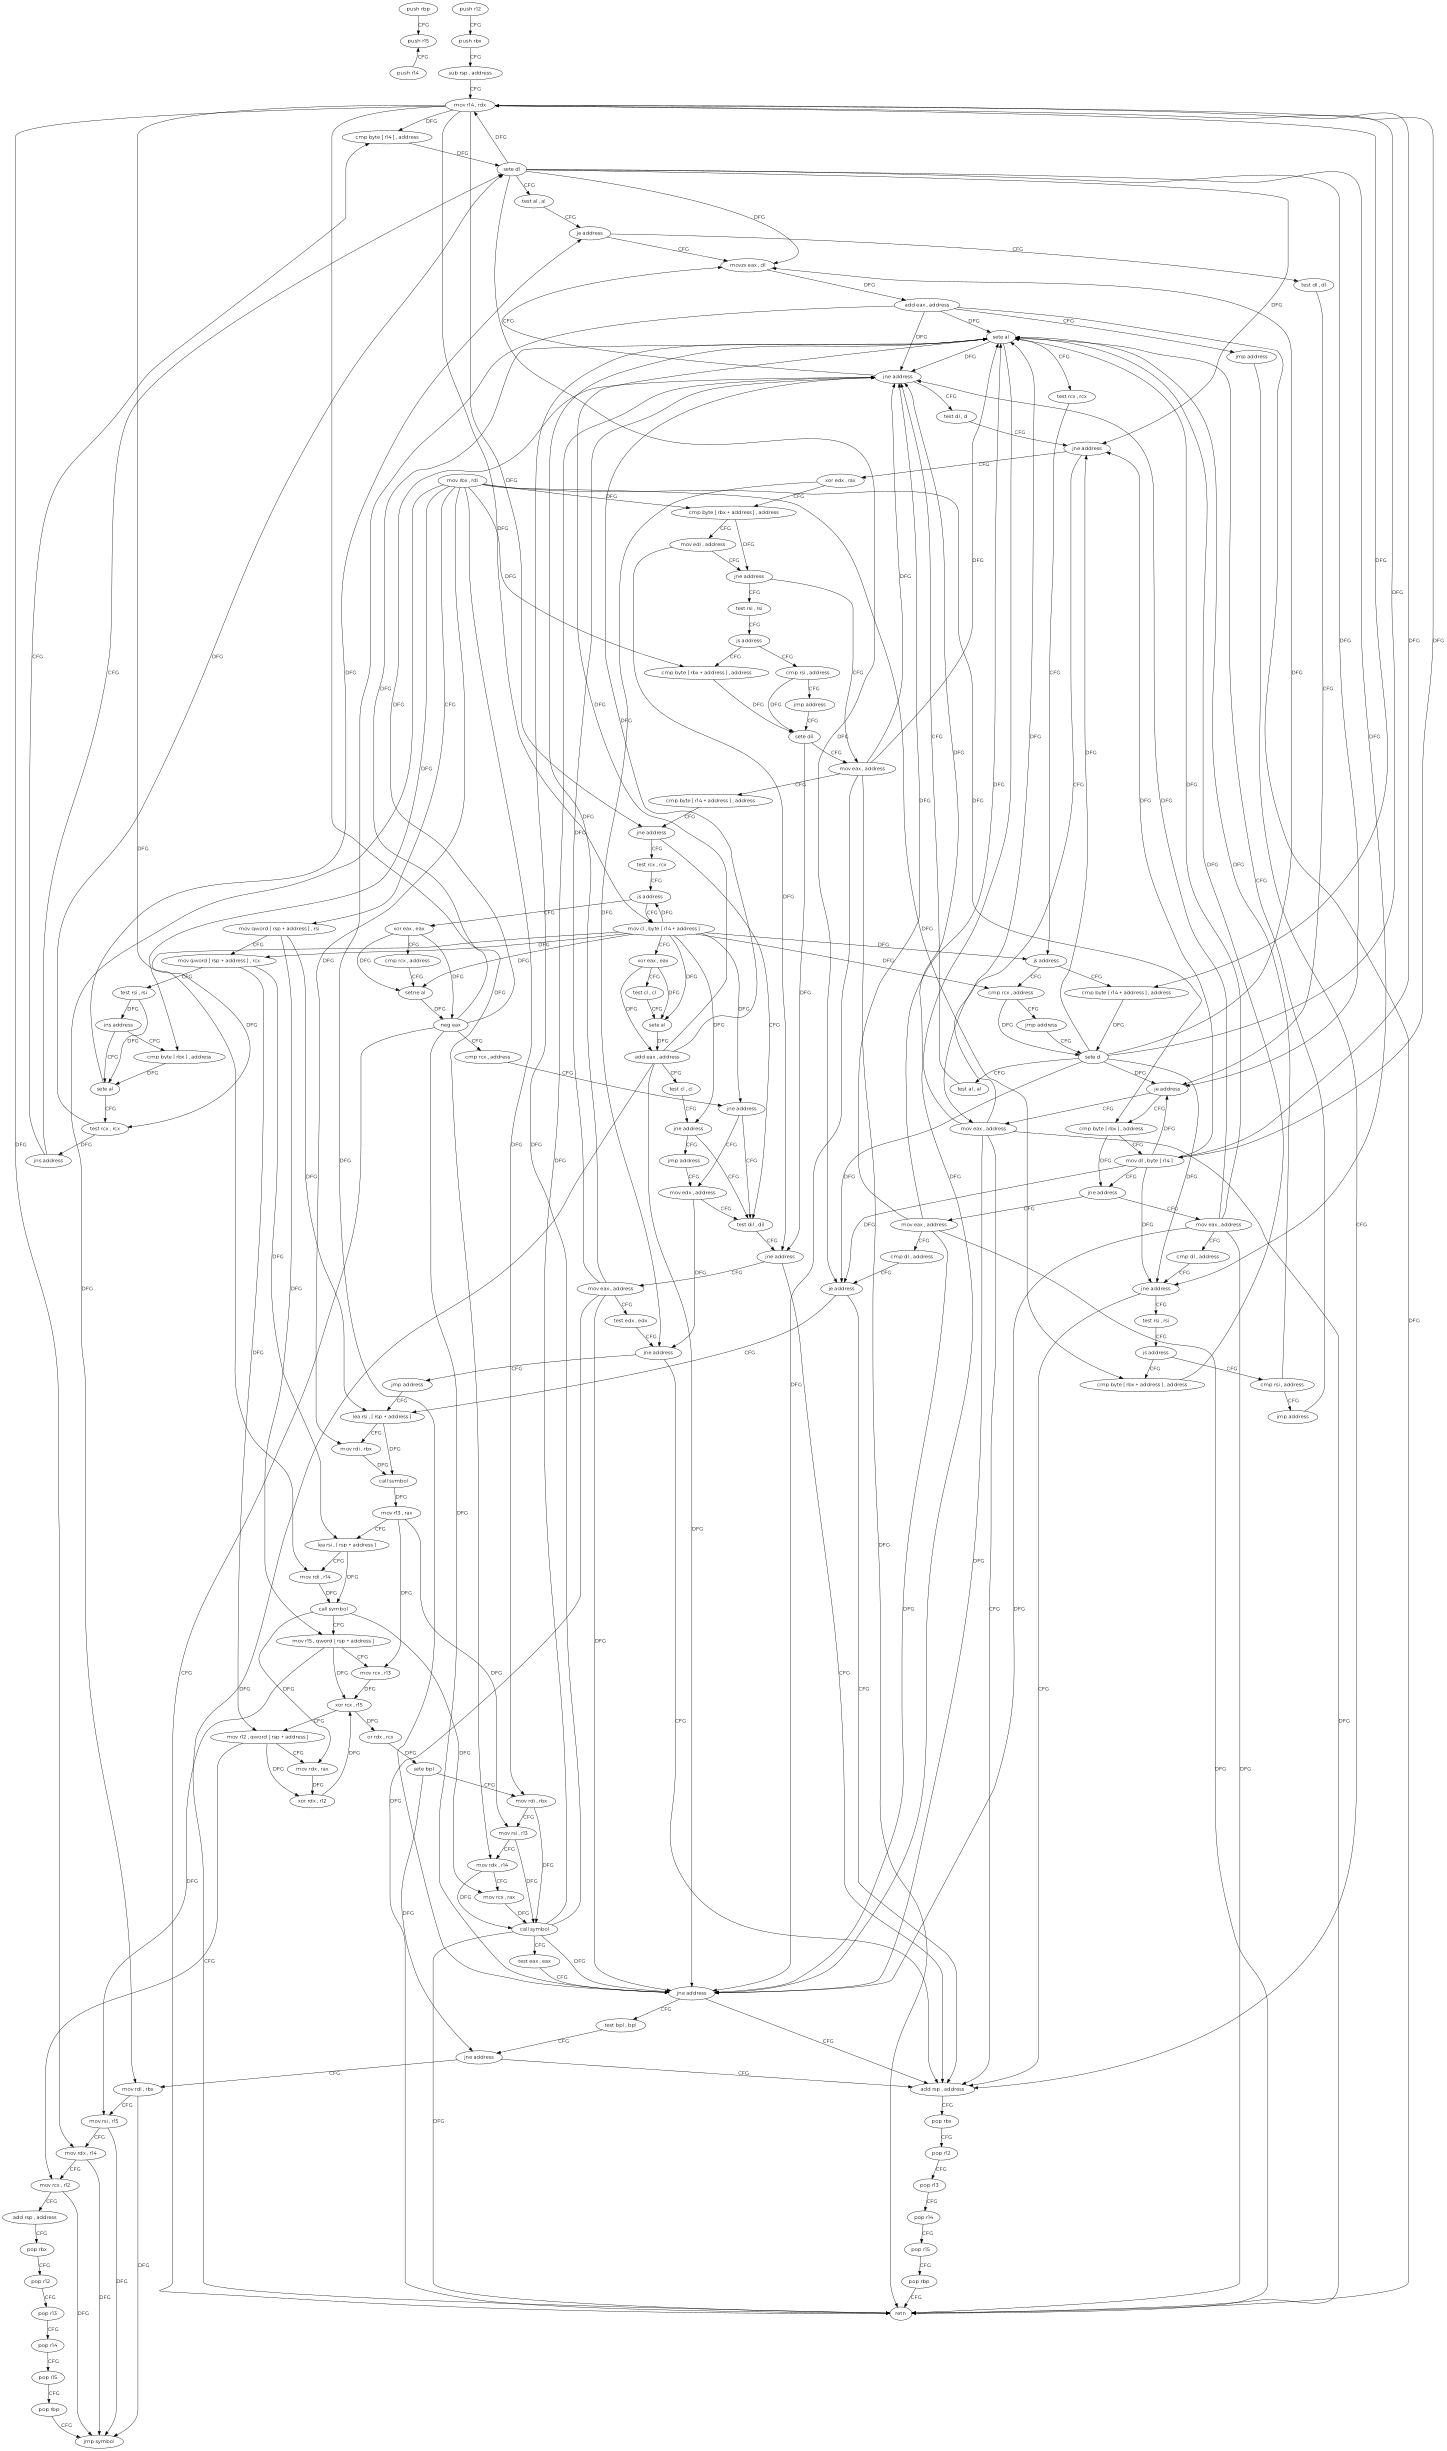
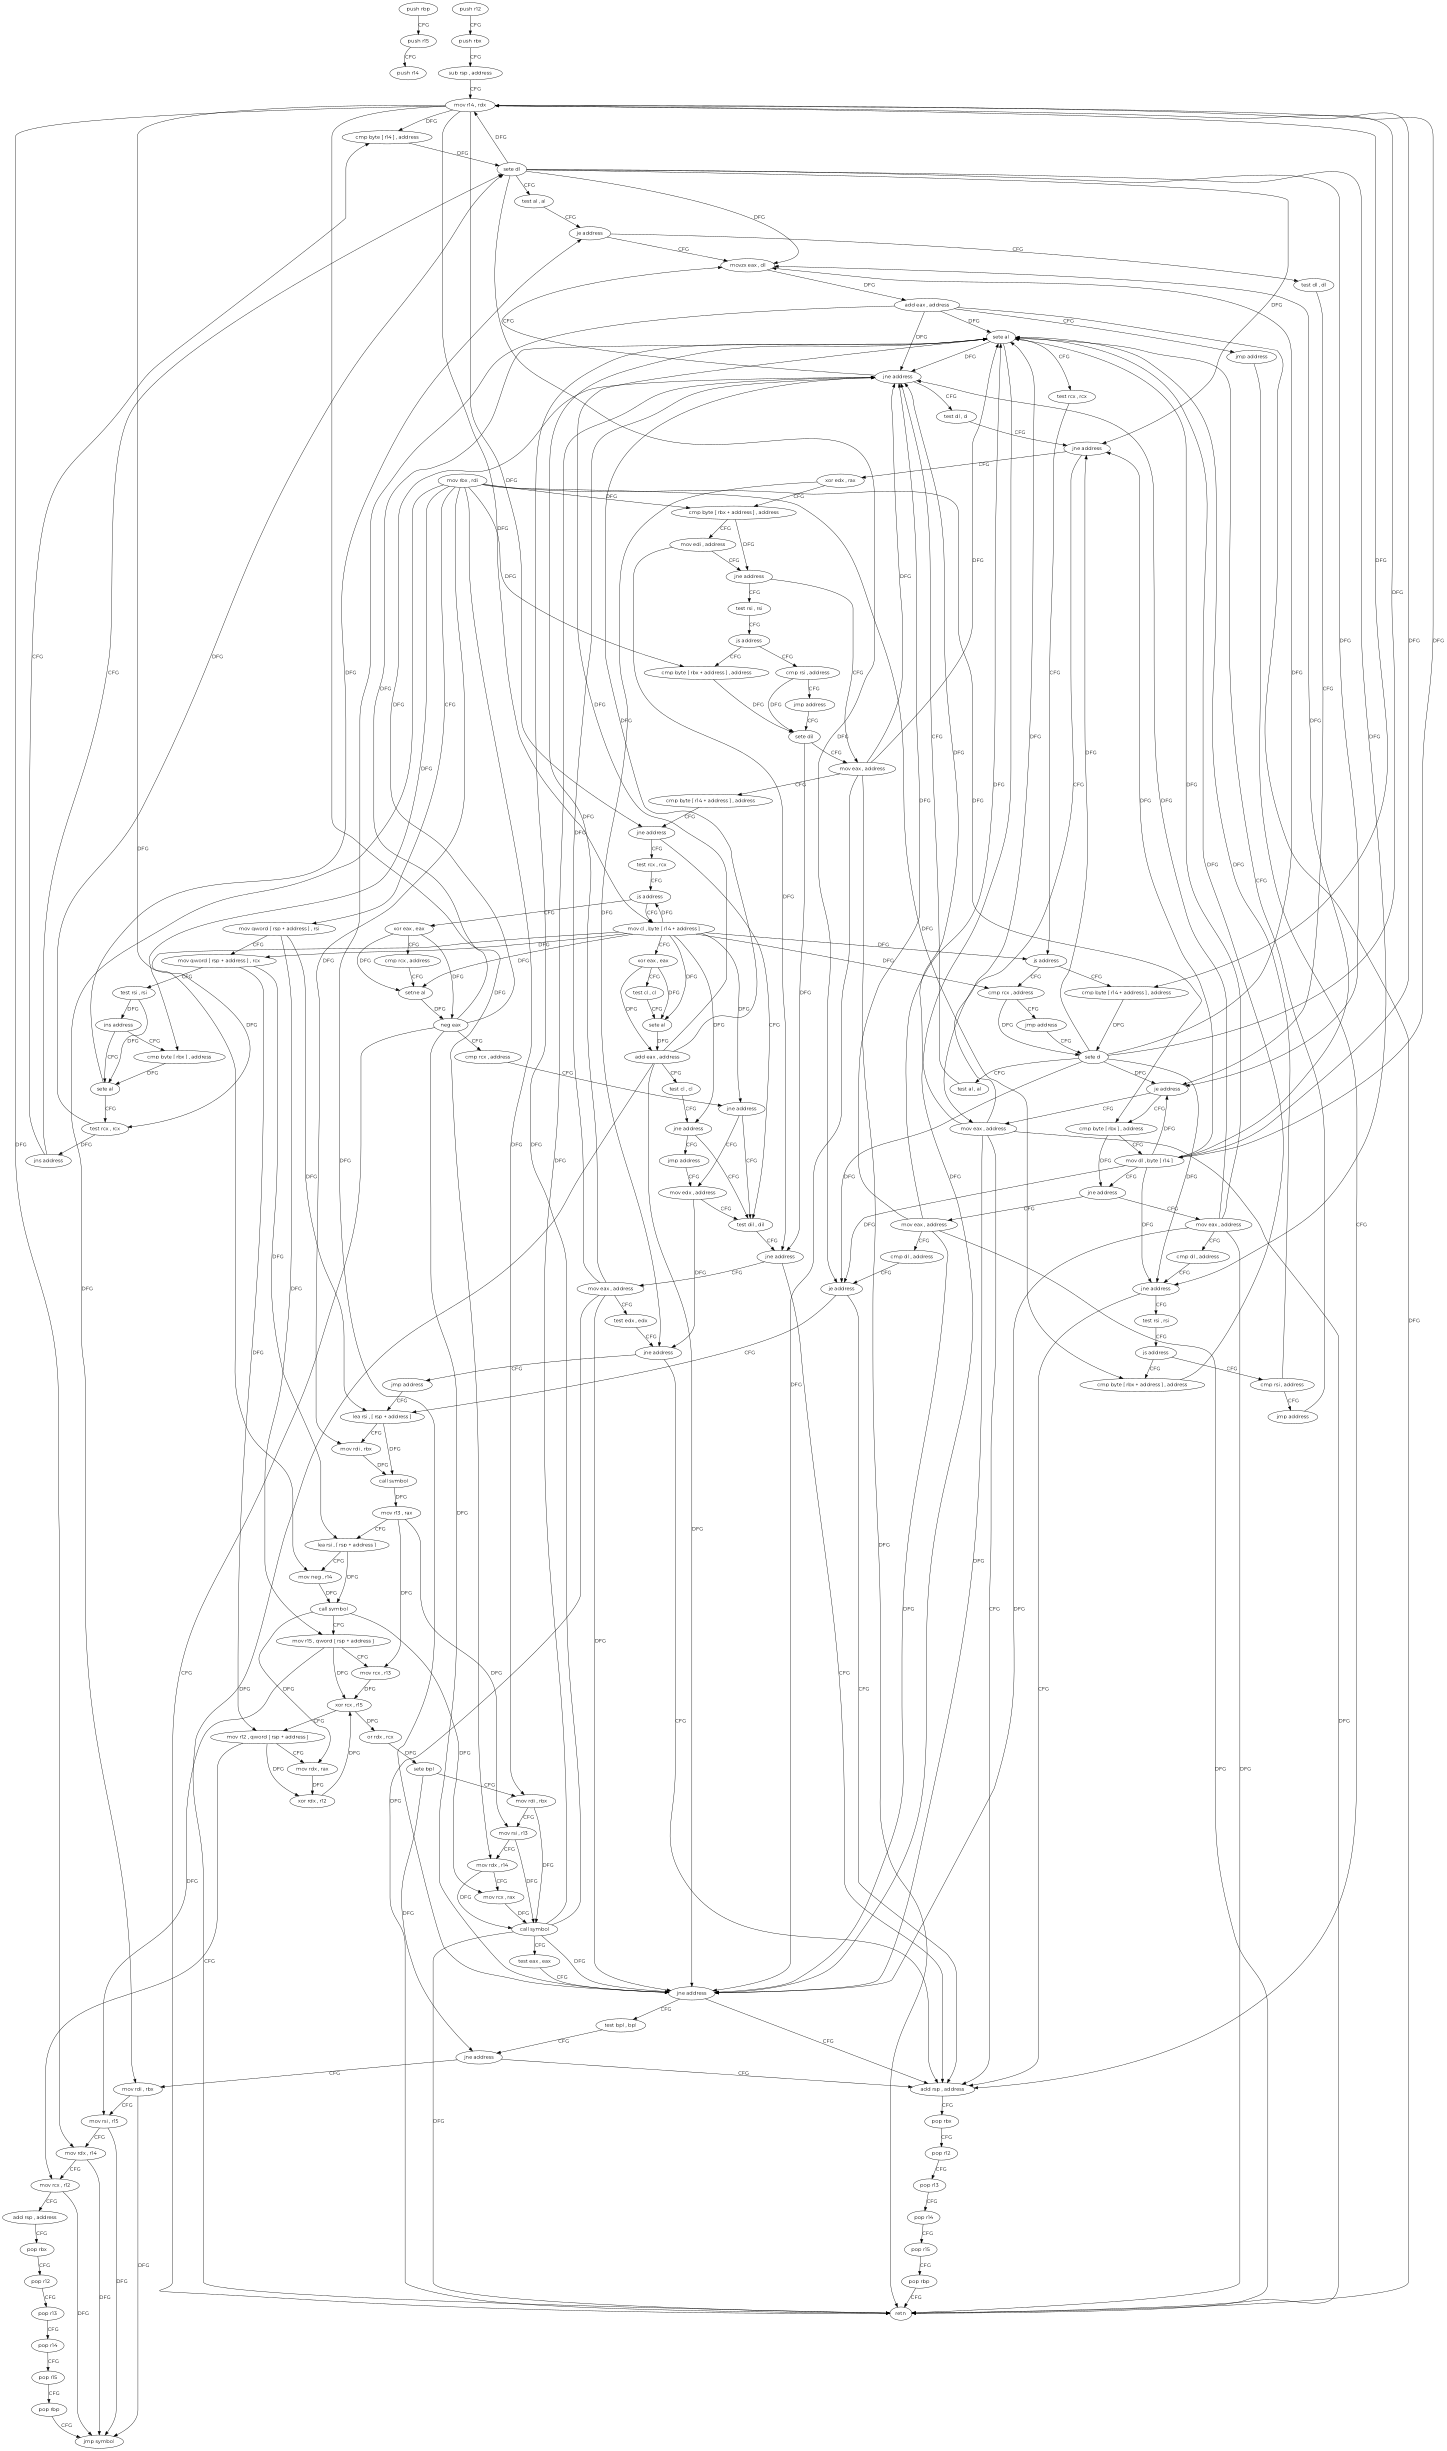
edge "push r14" -> "push r15": reversed
edge "mov dl , byte [ r14 ]" -> "movzx eax , dl": added, label "DFG"
node "mov rdi , r14": label "mov rdi , r14" -> "mov neg , r14"
